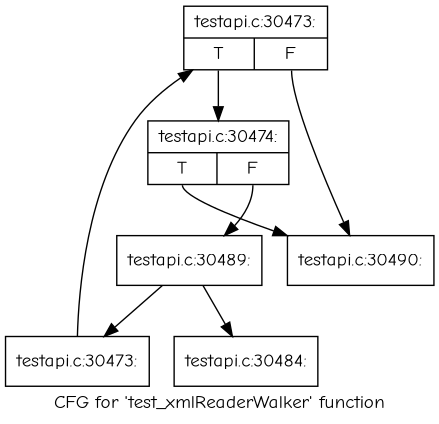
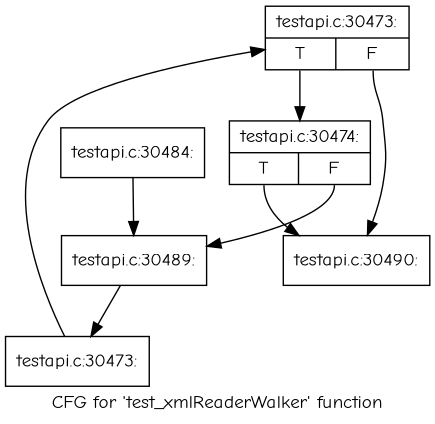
edge "testapi.c:30489:" -> "testapi.c:30484:": reversed
